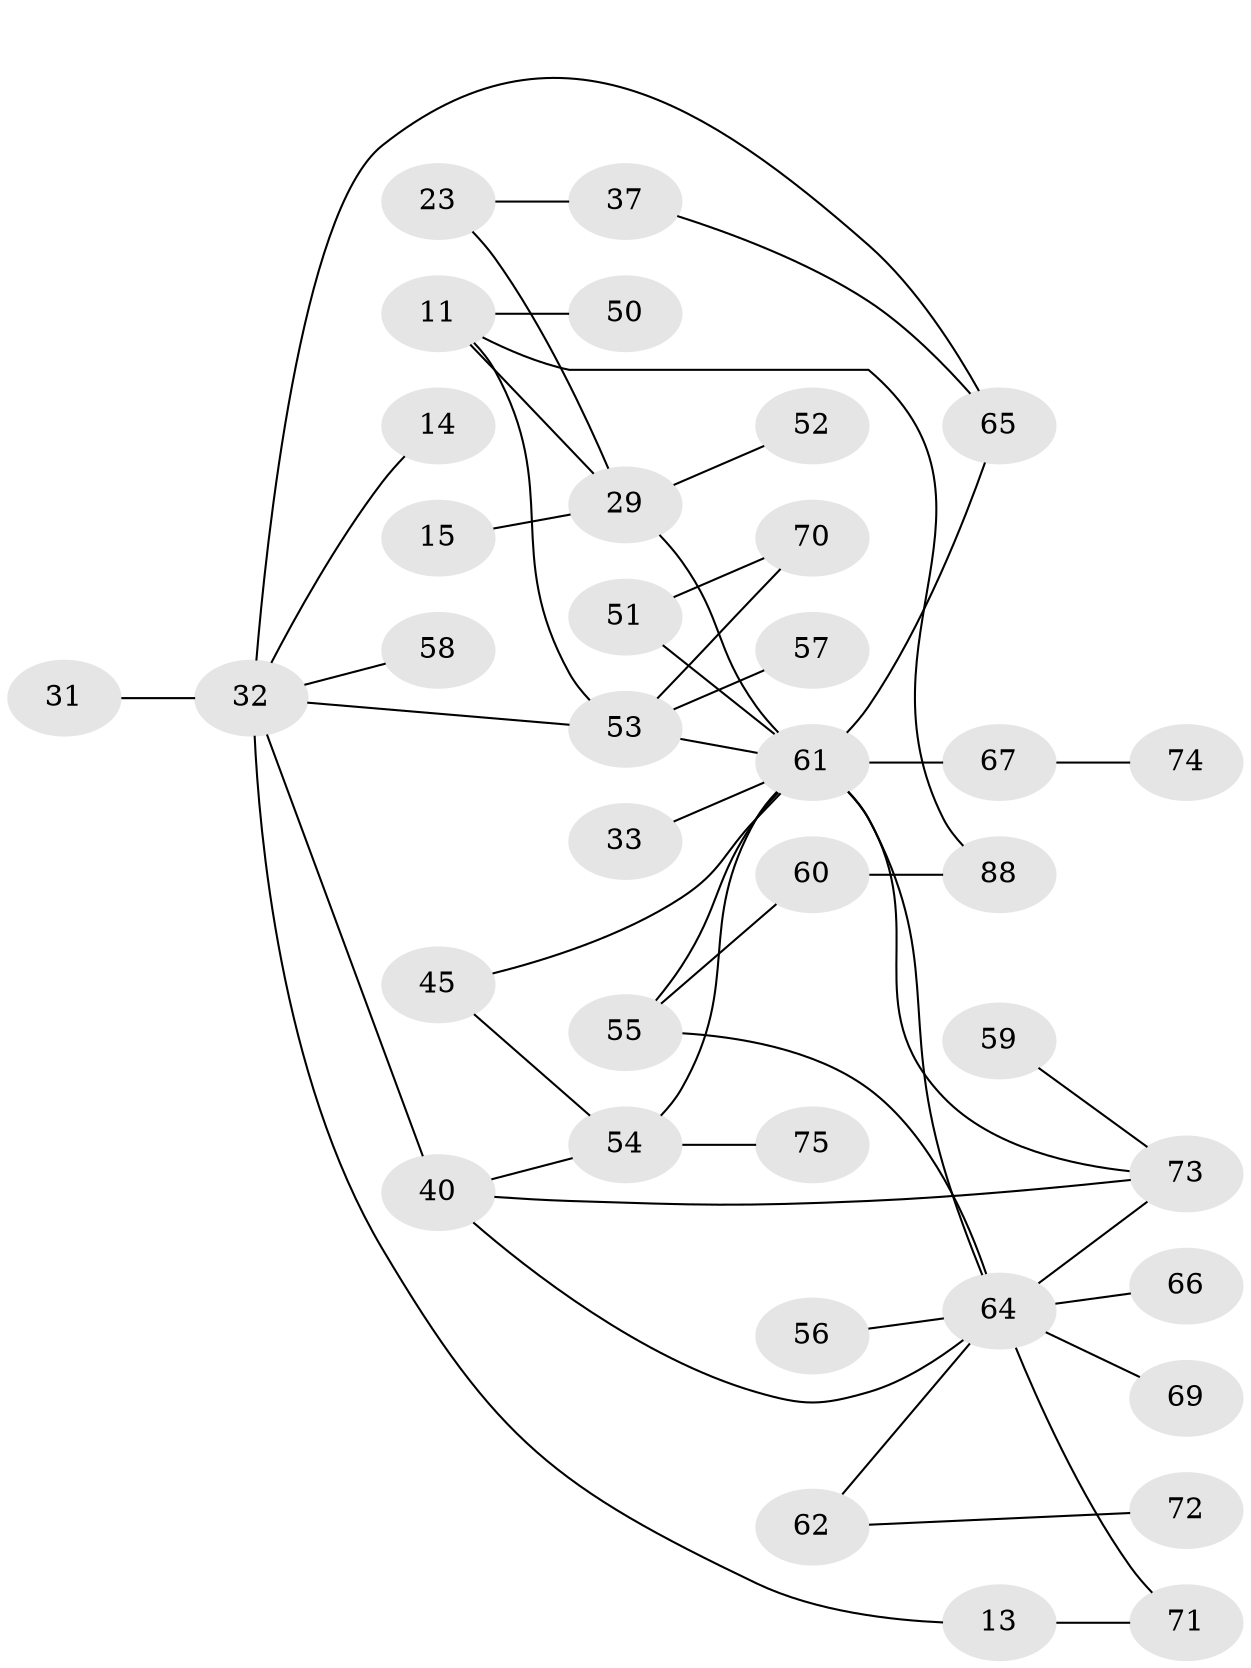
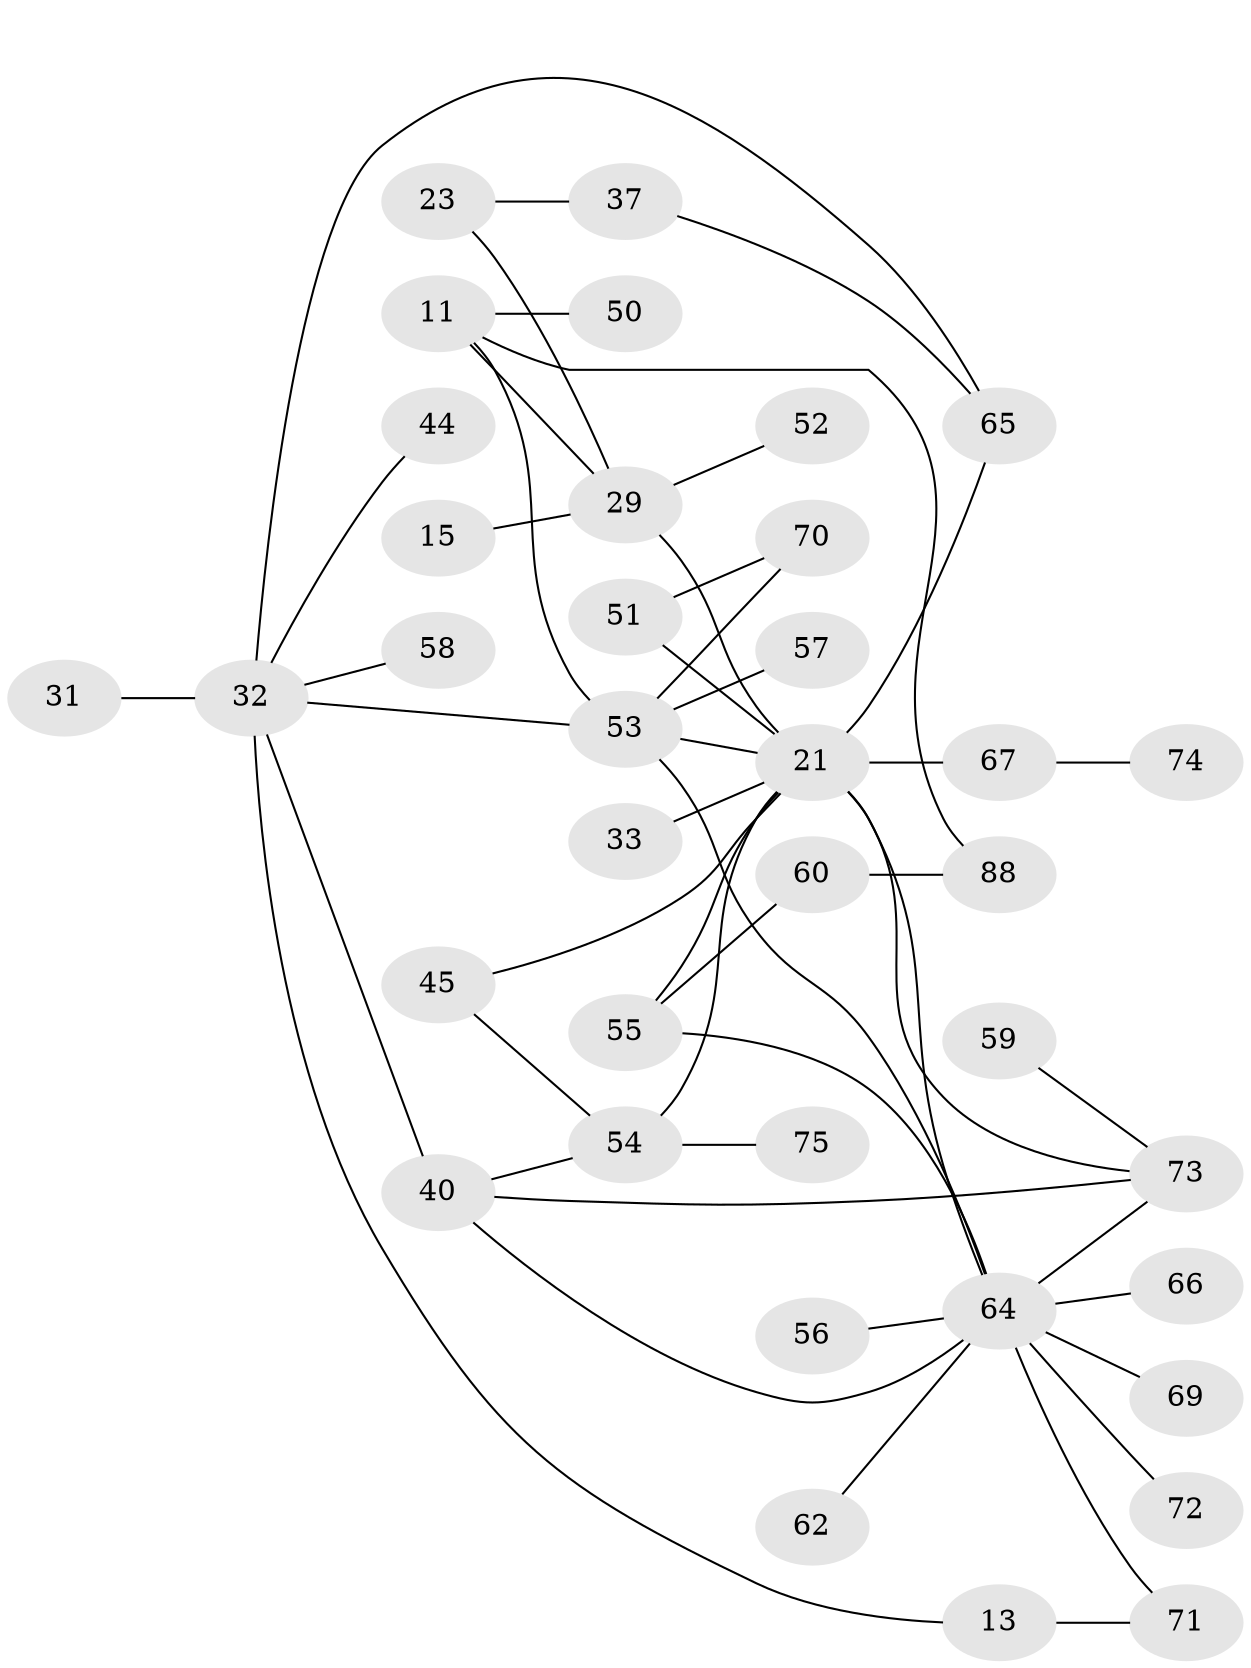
node "14": label "14" -> "44"
node "61": label "61" -> "21"
edge "53" -- "64": added
edge "72" -- "62": now "72" -- "64"
